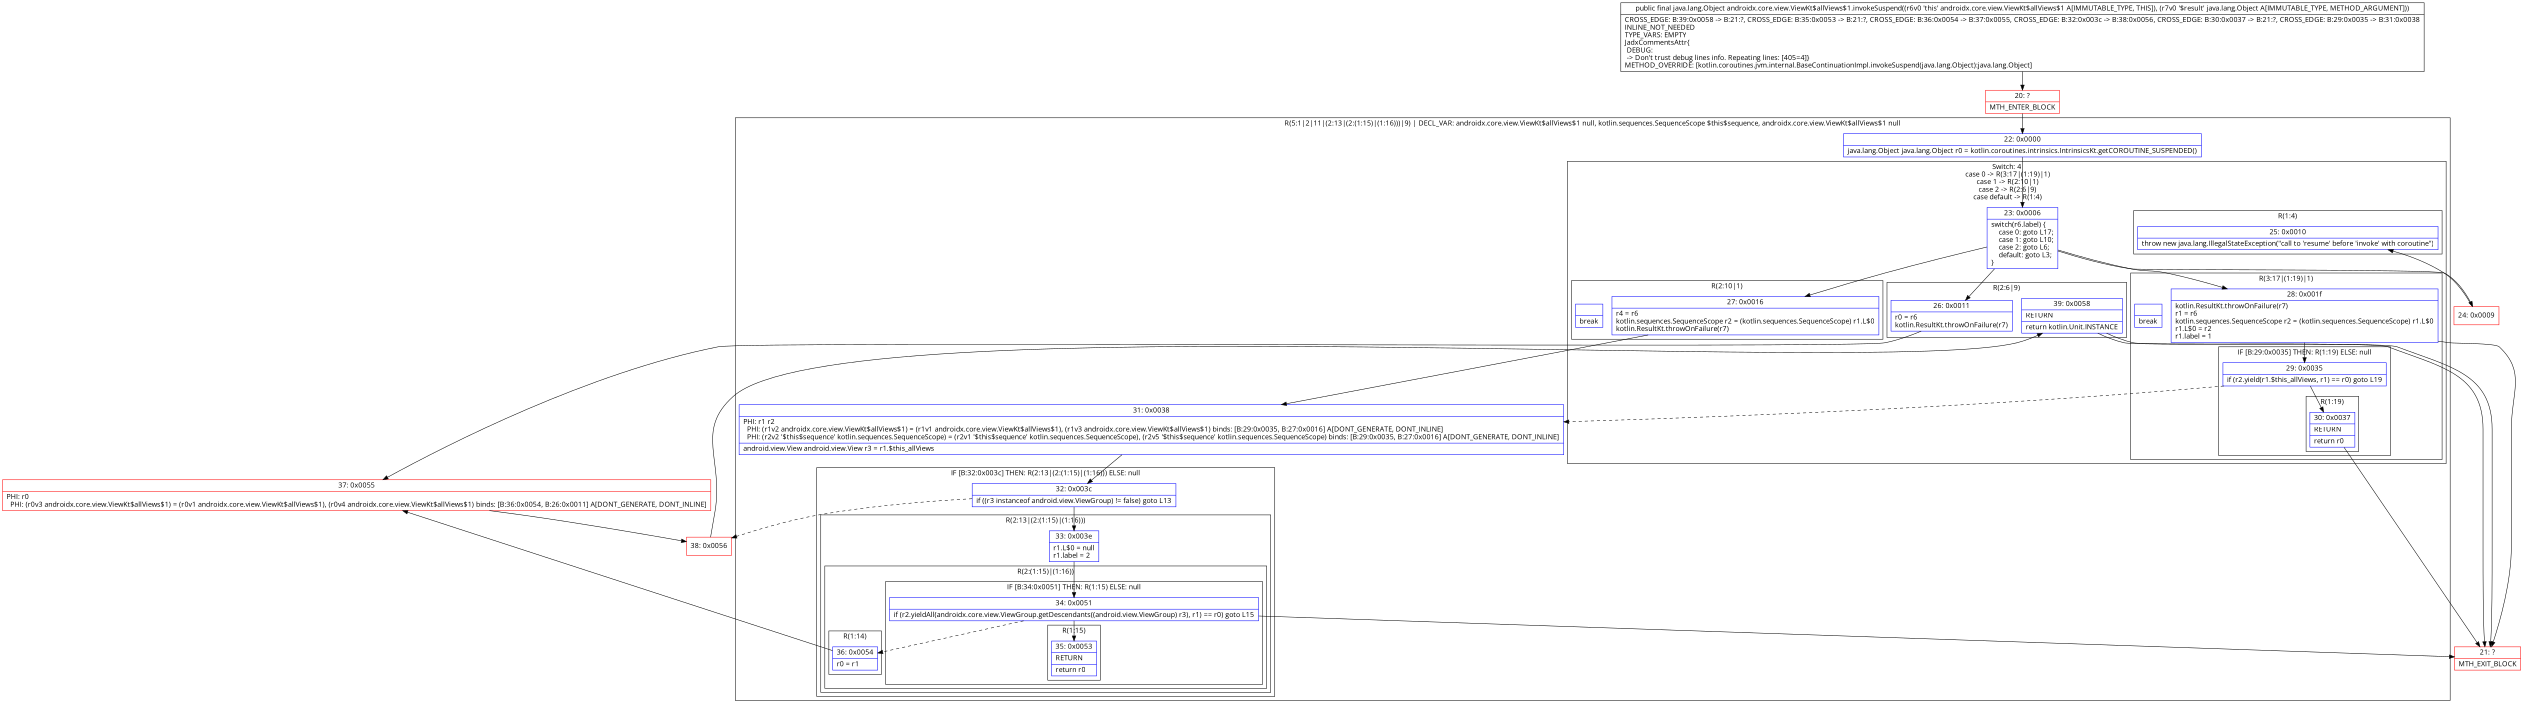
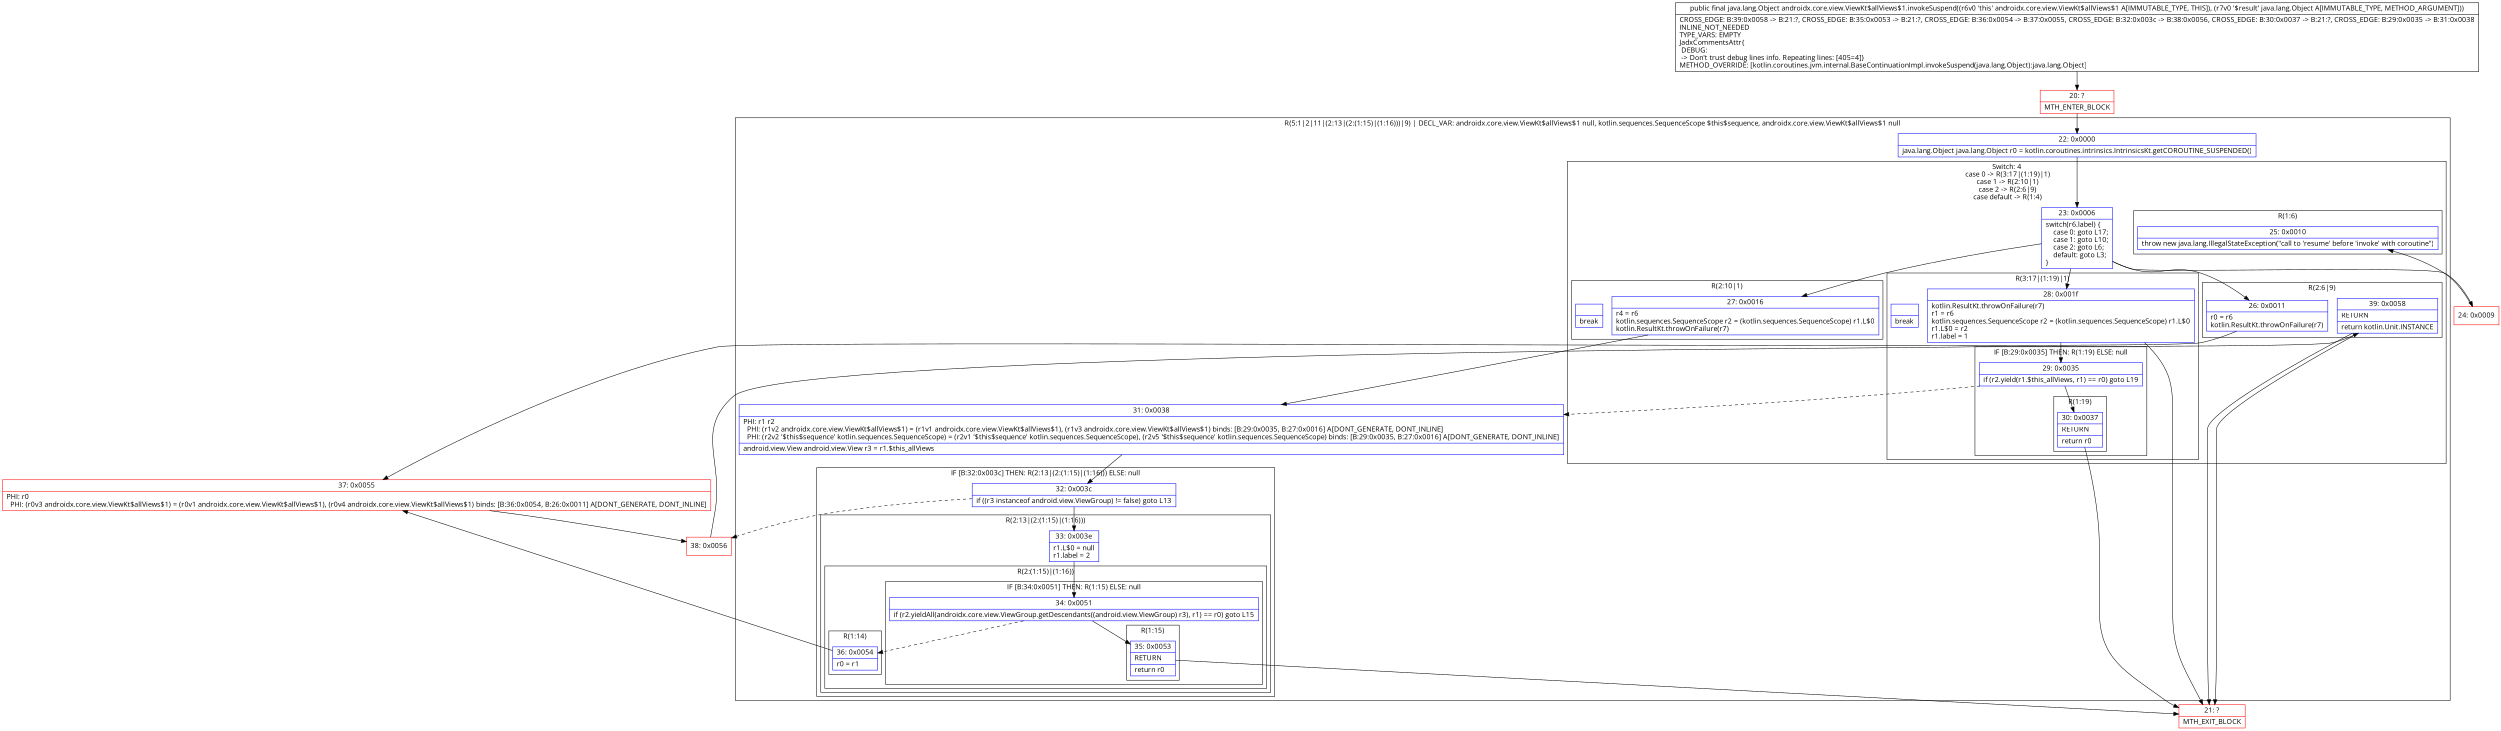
cluster "R(1:4)": label "R(1:4)" -> "R(1:6)"
edge "34: 0x0051" -> "21: ?": now "35: 0x0053" -> "21: ?"
